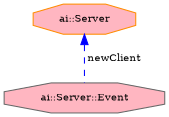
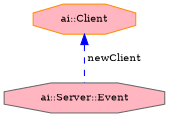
node "ai::Server": label "ai::Server" -> "ai::Client"
